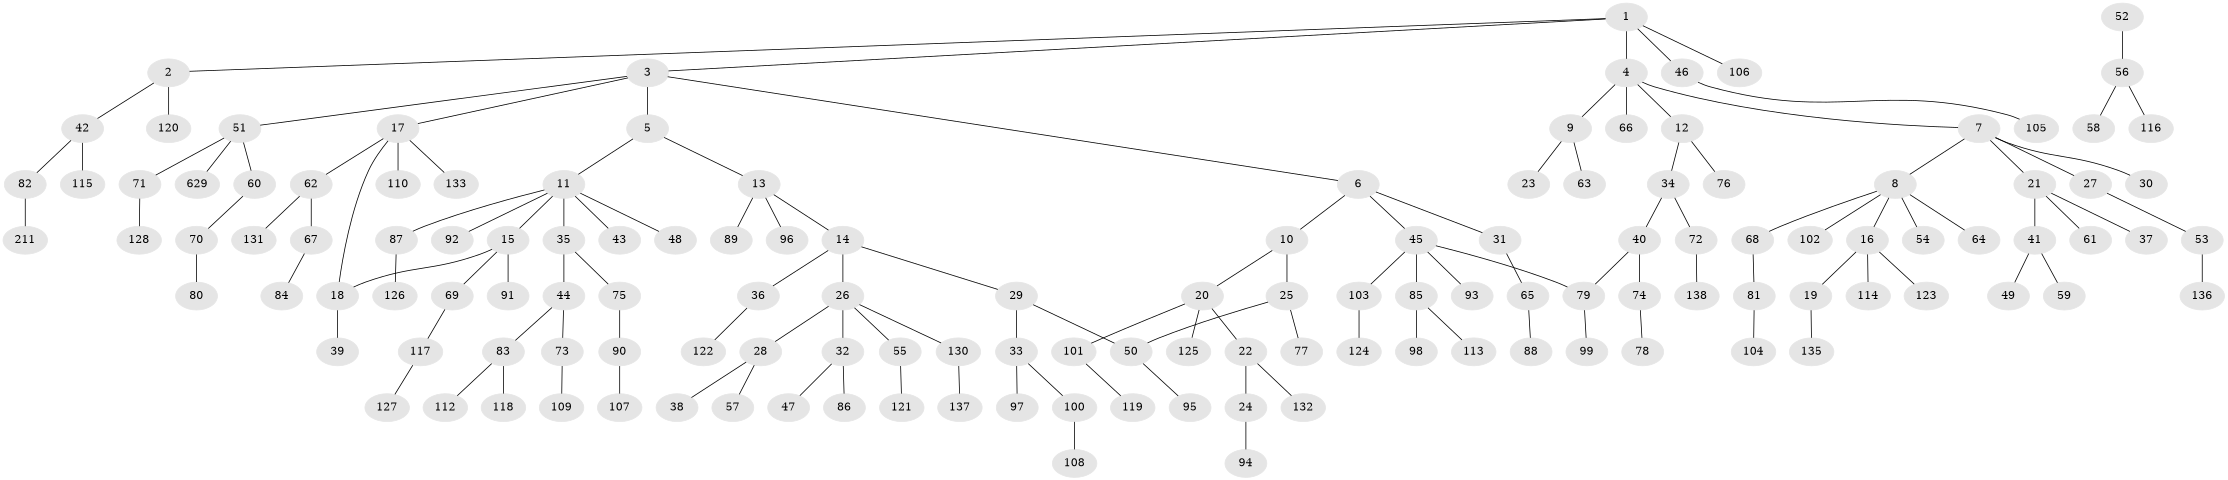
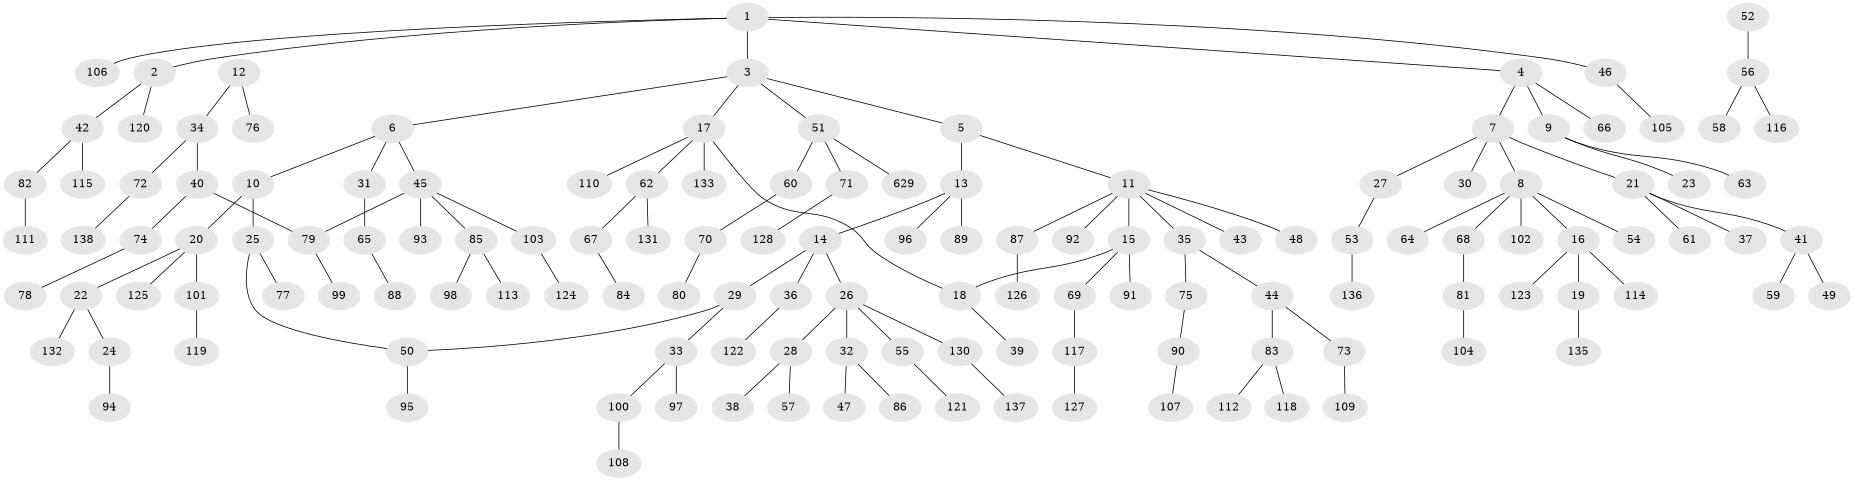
edge "4" -- "12": removed
node "211": label "211" -> "111"
